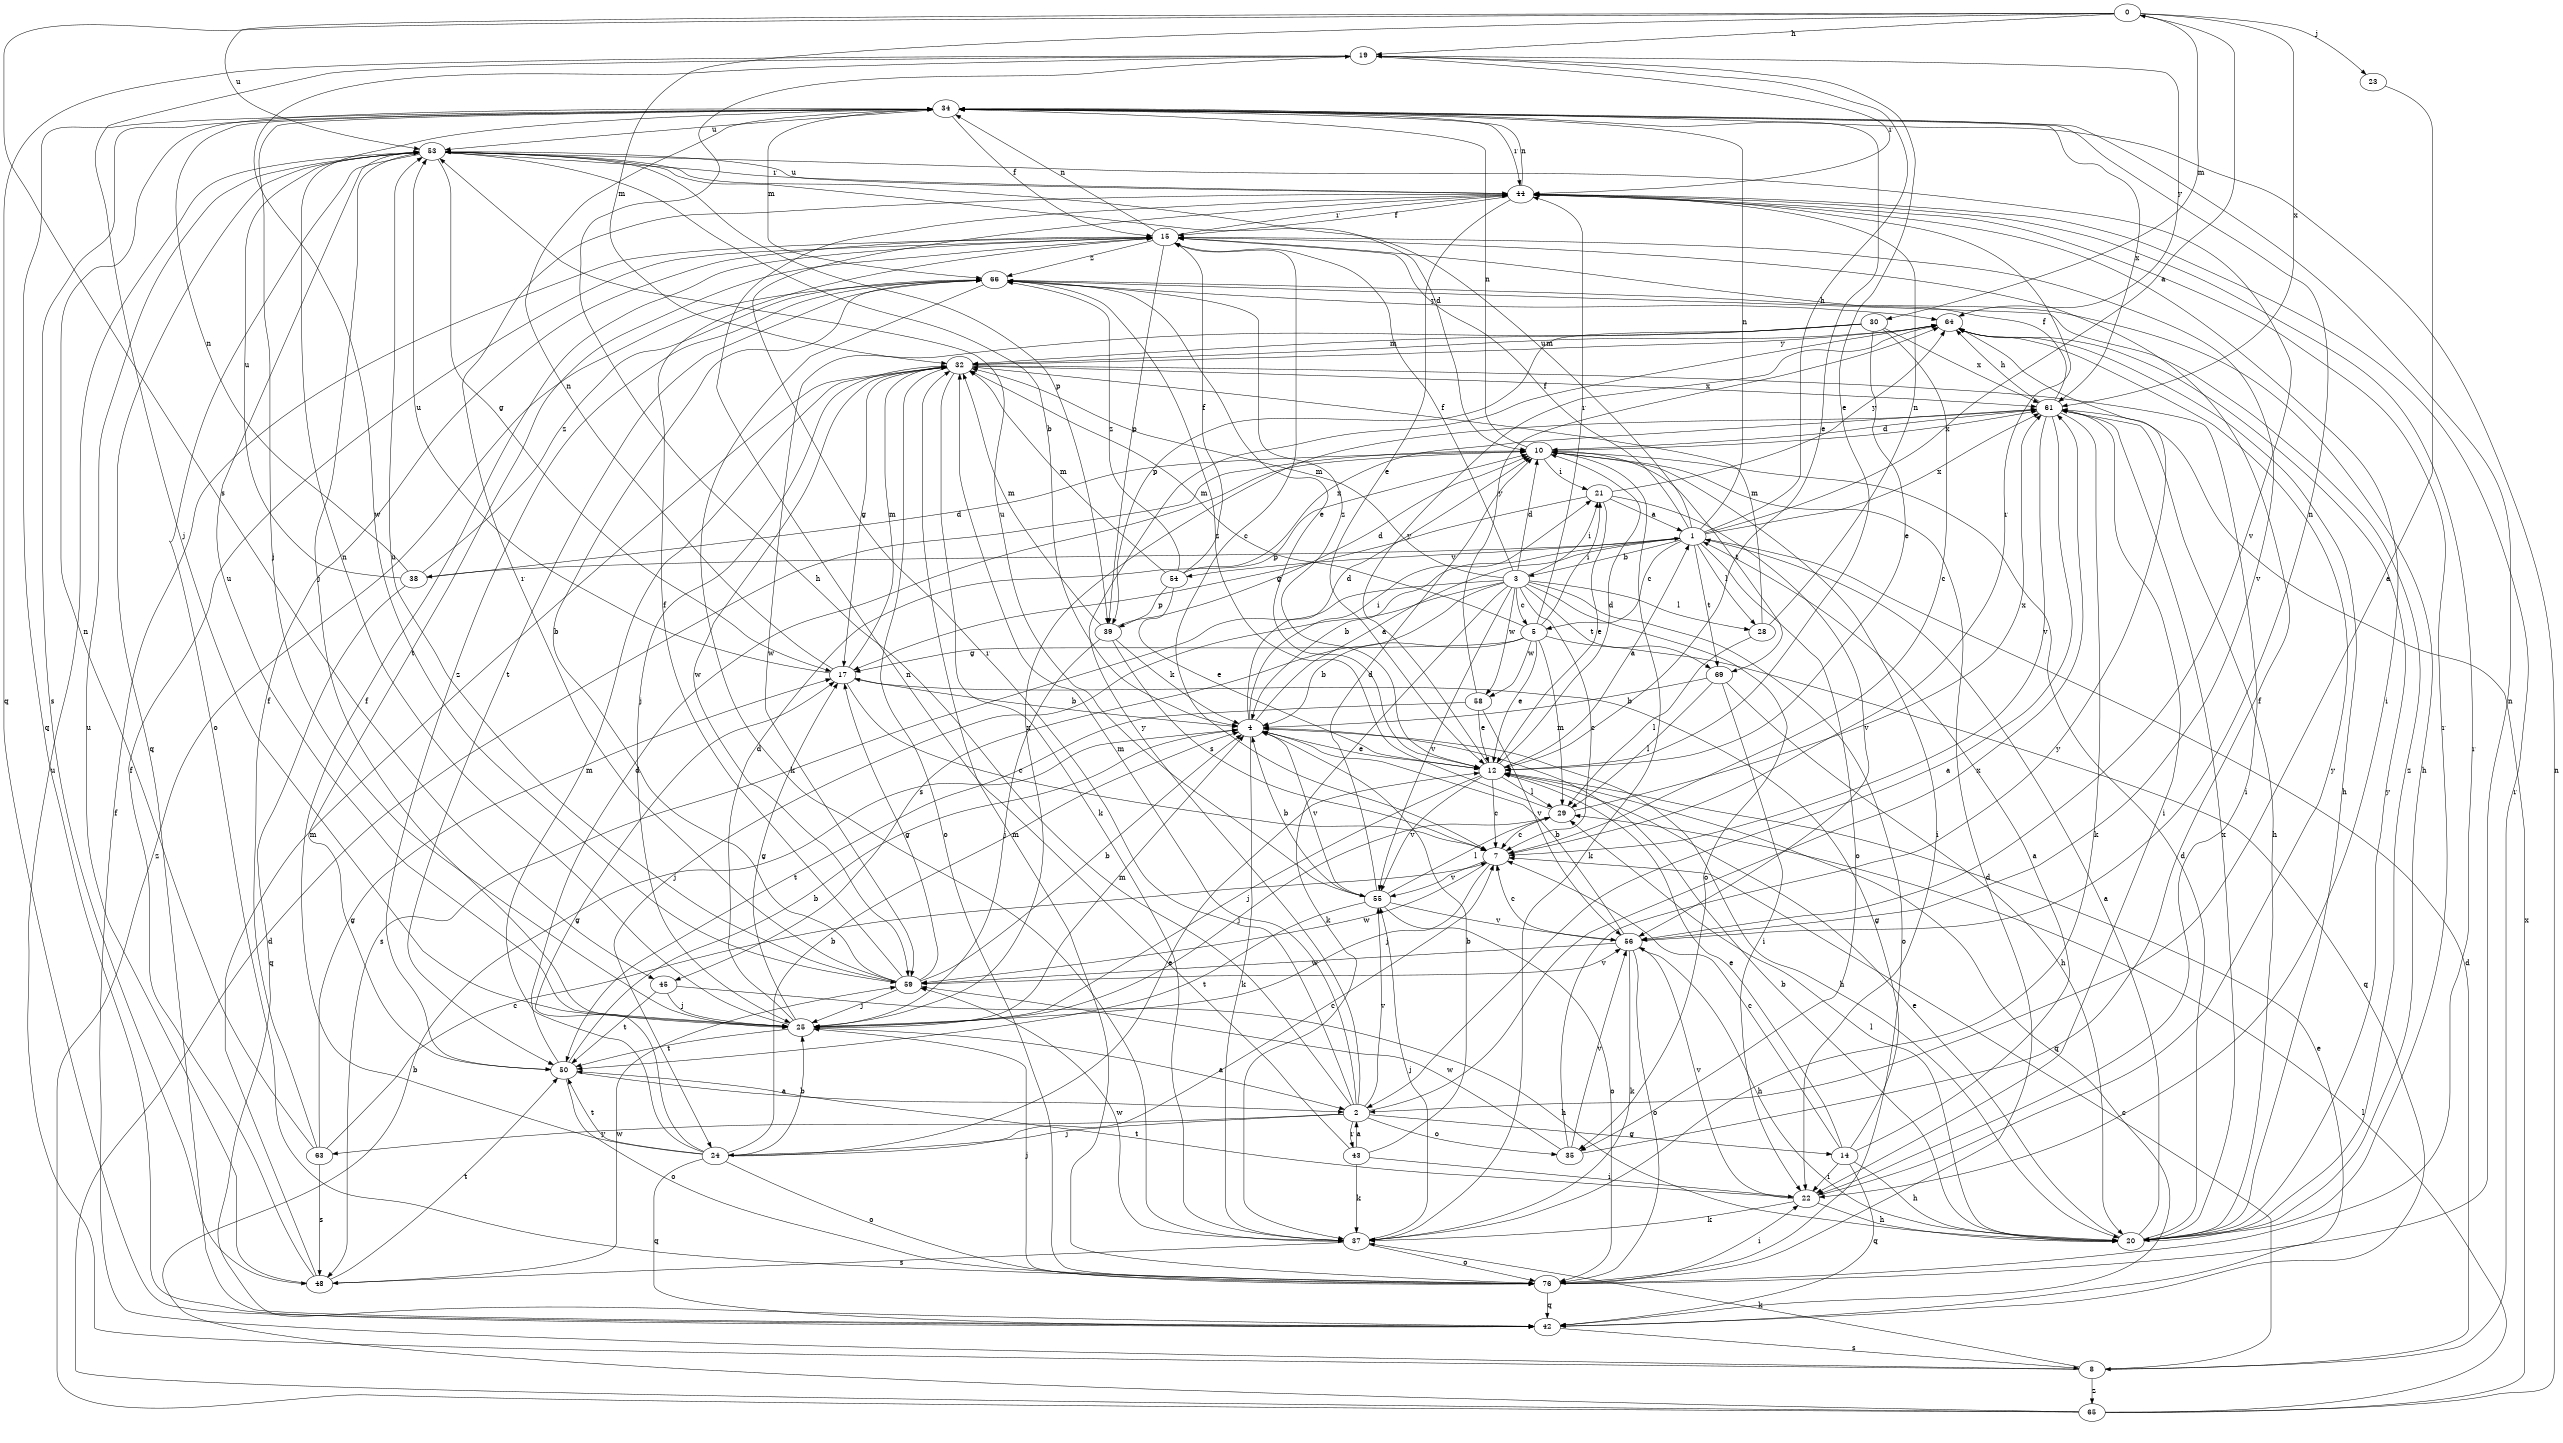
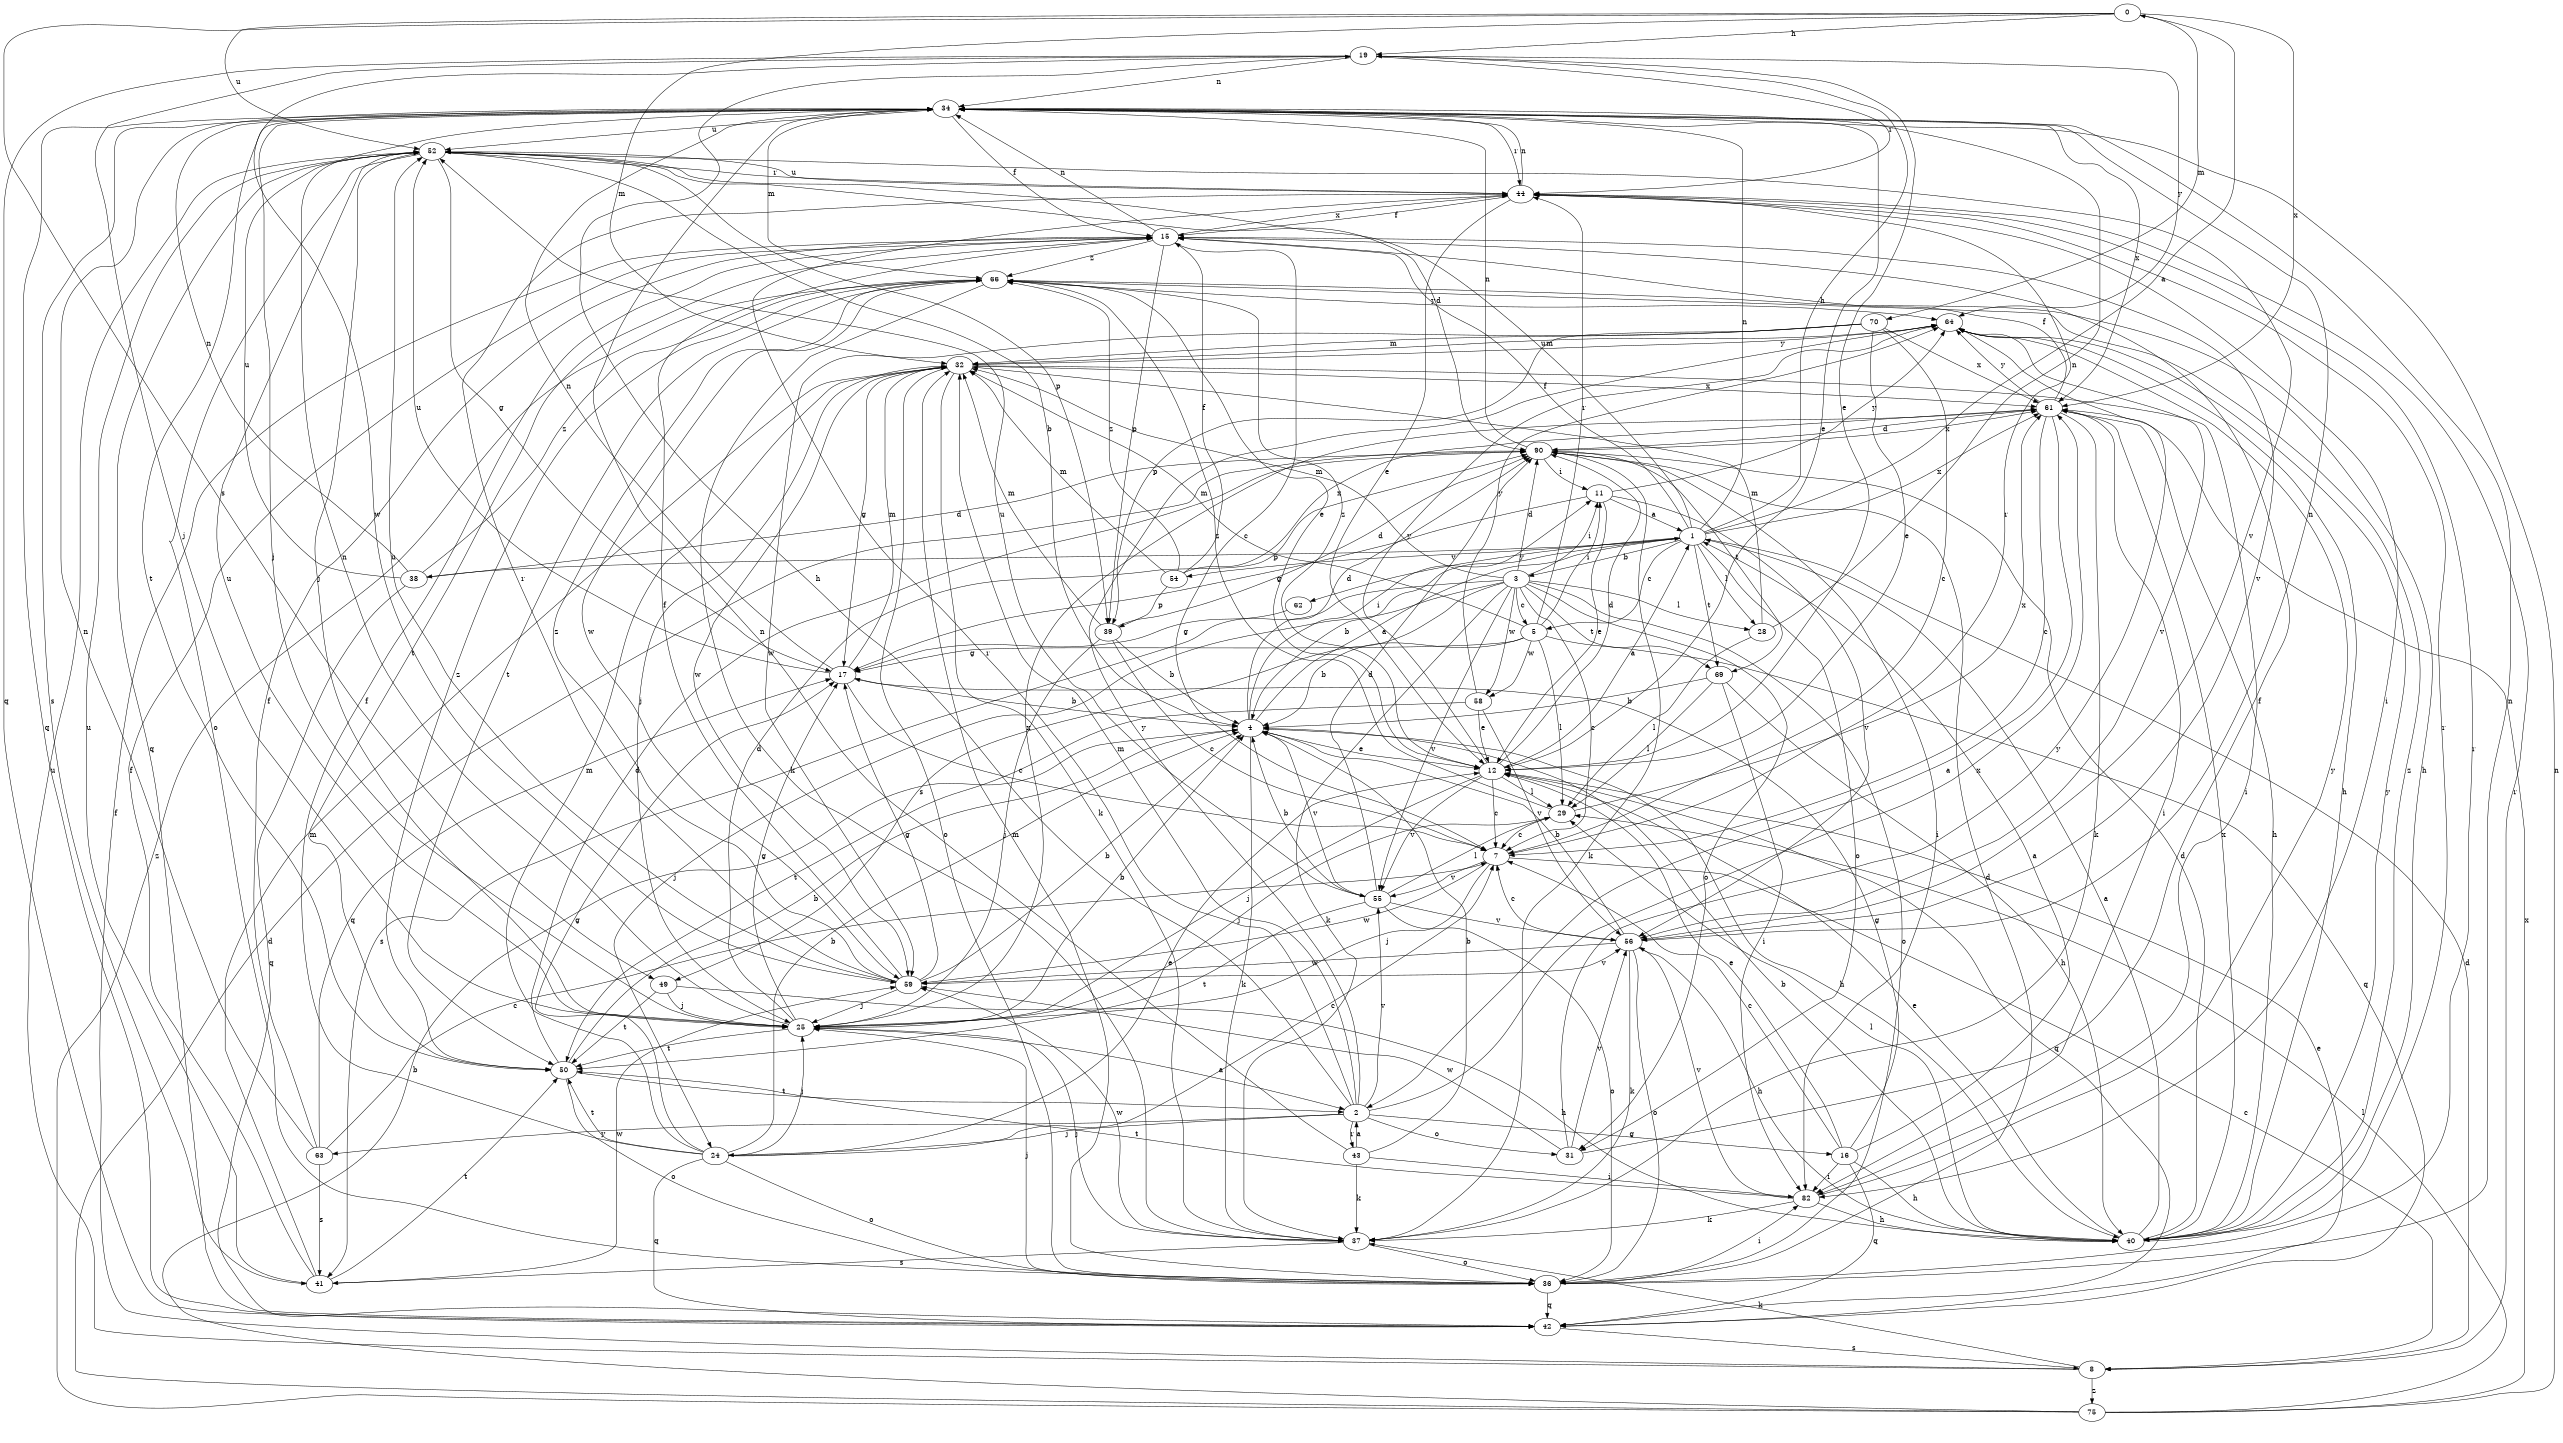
edge "19" -> "34": added, label "n"
node "23": removed
node "53": label "53" -> "52"
edge "15" -> "44": label "r" -> "x"
edge "28" -> "44": now "28" -> "34"
node "30": label "30" -> "70"
edge "3" -> "15": removed, label "f"
edge "61" -> "64": label "h" -> "y"
edge "34" -> "50": added, label "t"
node "10": label "10" -> "90"
edge "43" -> "44": now "43" -> "34"
node "21": label "21" -> "11"
edge "66" -> "59": added, label "w"
node "62": added
edge "59" -> "66": label "b" -> "z"
edge "61" -> "7": label "v" -> "c"
edge "39" -> "4": label "k" -> "b"
edge "54" -> "12": removed, label "e"
edge "5" -> "12": removed, label "e"
edge "64" -> "56": added, label "v"
edge "5" -> "29": label "m" -> "l"
edge "39" -> "7": label "s" -> "c"
edge "25" -> "4": label "m" -> "b"
edge "63" -> "17": label "g" -> "q"
node "45": label "45" -> "49"
edge "8" -> "7": reversed
edge "50" -> "2": label "a" -> "t"
edge "24" -> "25": label "b" -> "j"
edge "37" -> "55": now "37" -> "25"
node "35": label "35" -> "31"
node "14": label "14" -> "16"
node "22": label "22" -> "82"
node "20": label "20" -> "40"
node "48": label "48" -> "41"
node "76": label "76" -> "36"
node "65": label "65" -> "75"
